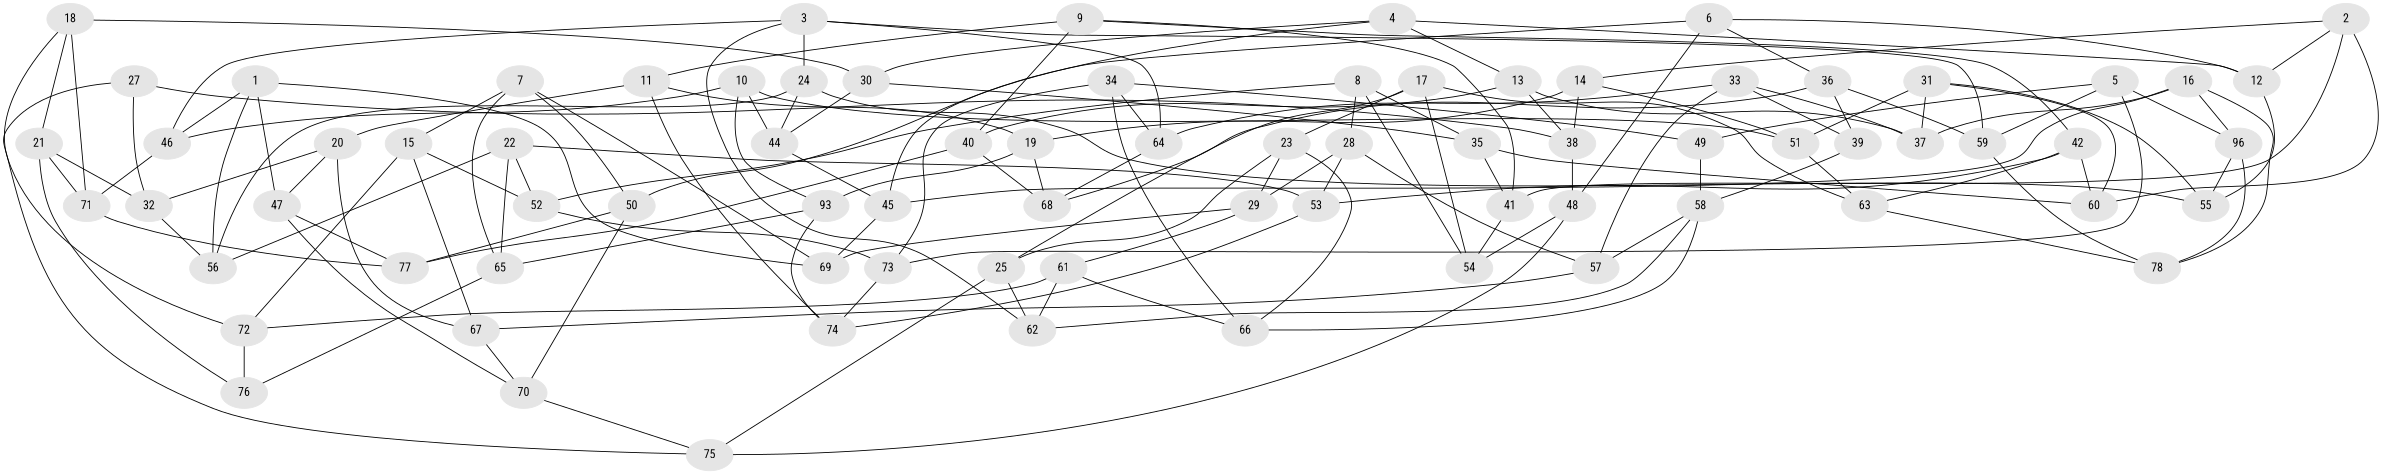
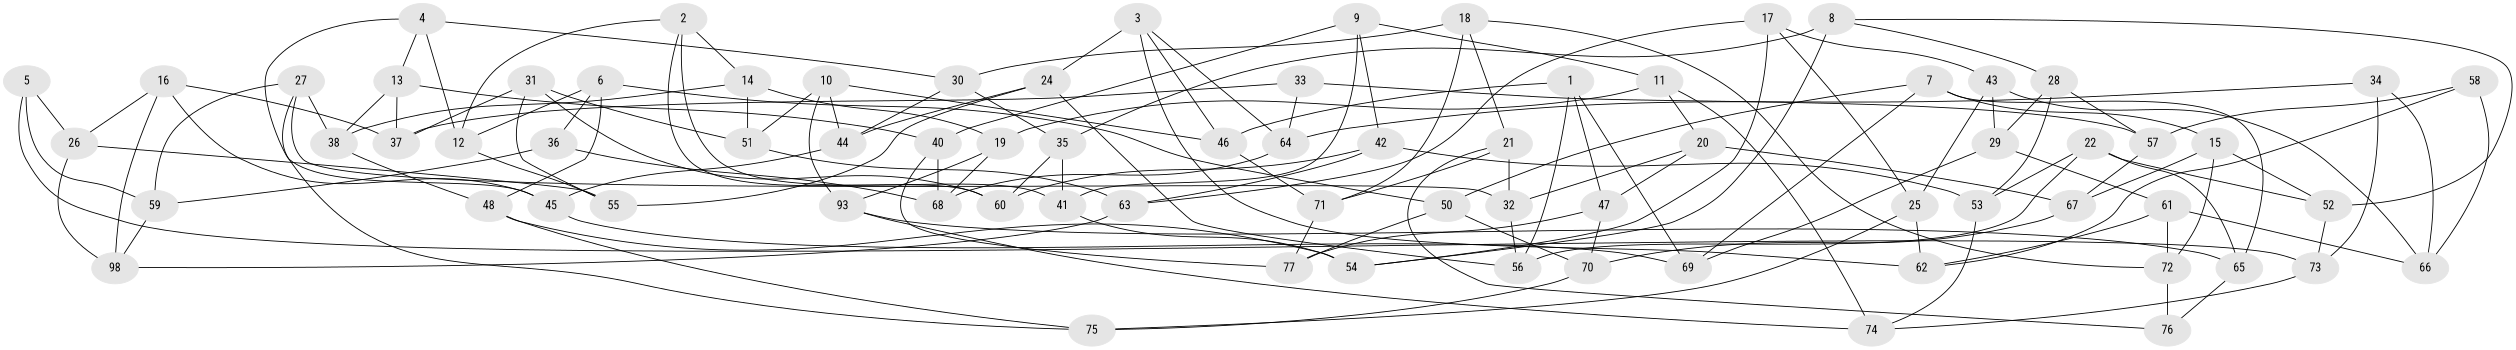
edge "3" -- "59": now "27" -- "59"
node "23": label "23" -> "43"
node "49": removed
node "39": removed
node "96": label "96" -> "26"
node "78": label "78" -> "98"
